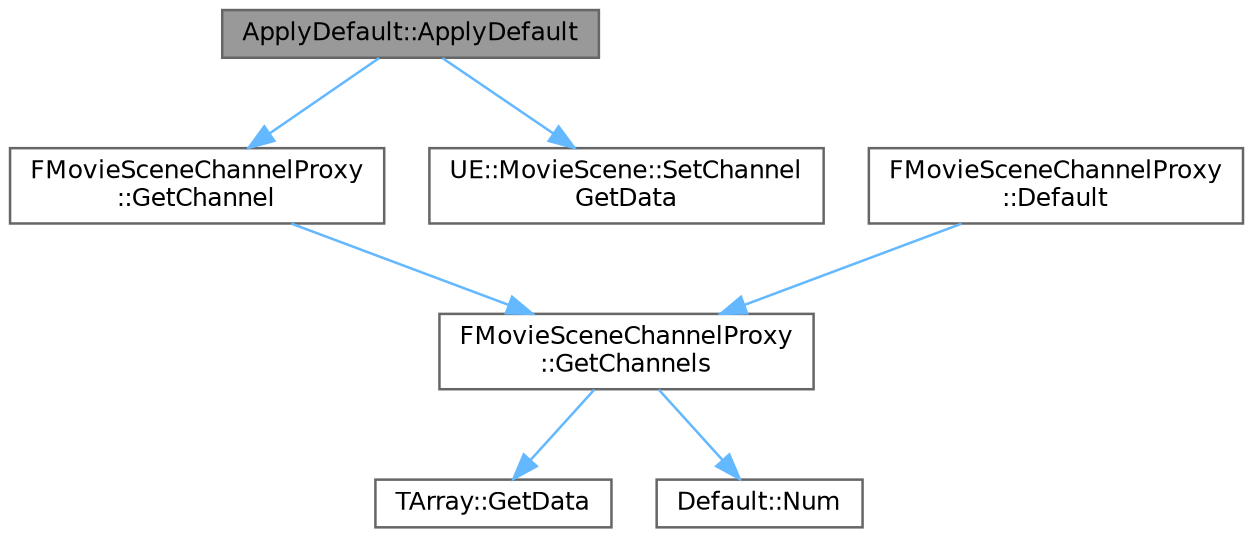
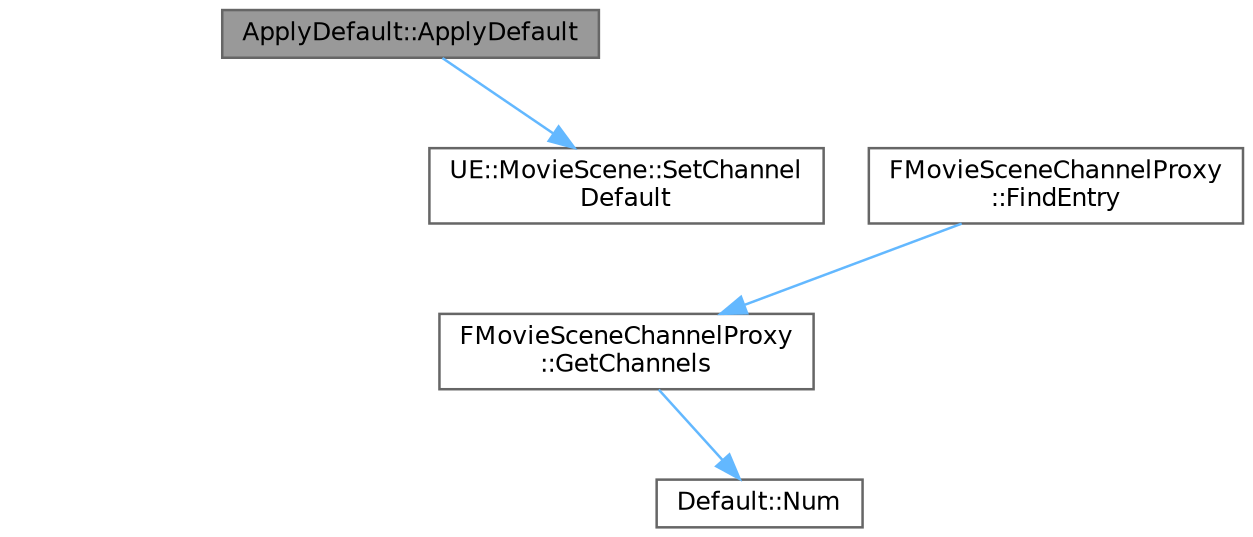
node "FMovieSceneChannelProxy ::GetChannel": removed
node "UE::MovieScene::SetChannel GetData": label "UE::MovieScene::SetChannel GetData" -> "UE::MovieScene::SetChannel Default"
node "FMovieSceneChannelProxy ::Default": label "FMovieSceneChannelProxy ::Default" -> "FMovieSceneChannelProxy ::FindEntry"
node "TArray::GetData": removed
